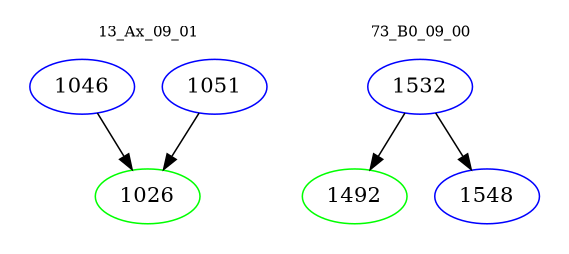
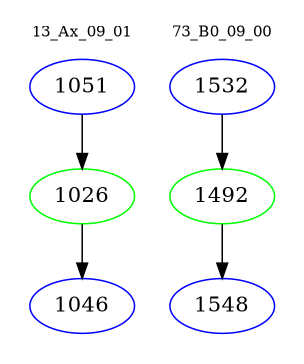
edge "1046" -> "1026": reversed
edge "1532" -> "1548": now "1492" -> "1548"
